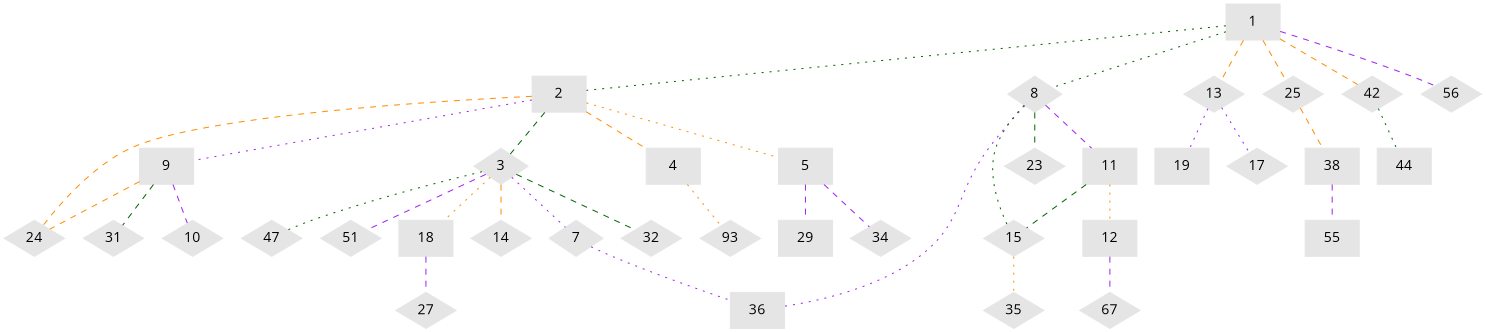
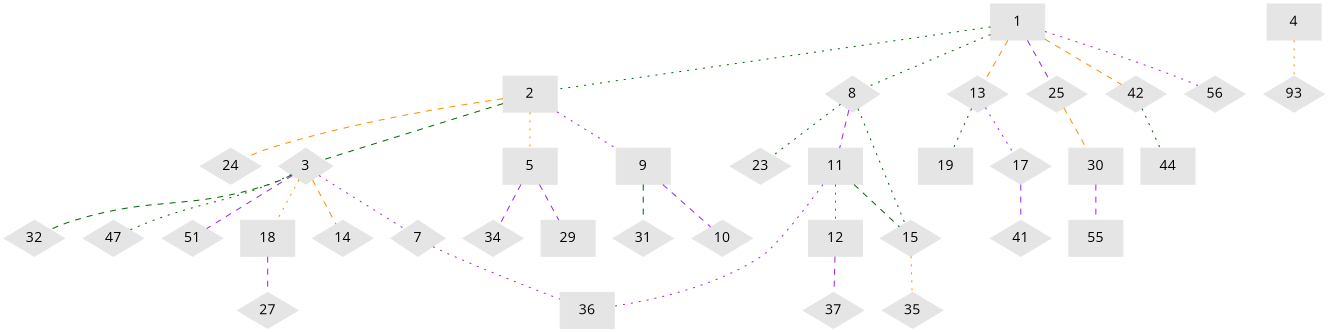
edge "1" -- "56": style dashed -> dotted
edge "1" -- "25": color darkorange -> purple
edge "13" -- "19": color purple -> darkgreen
edge "2" -- "4": removed
edge "8" -- "23": style dashed -> dotted
node "38": label "38" -> "30"
edge "11" -- "12": color darkorange -> purple
edge "9" -- "24": removed
node "41": added
edge "8" -- "36": now "11" -- "36"
node "67": label "67" -> "37"
